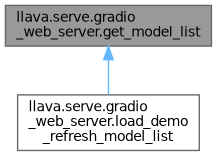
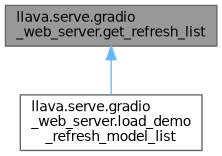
node "llava.serve.gradio _web_server.get_model_list": label "llava.serve.gradio _web_server.get_model_list" -> "llava.serve.gradio _web_server.get_refresh_list"
